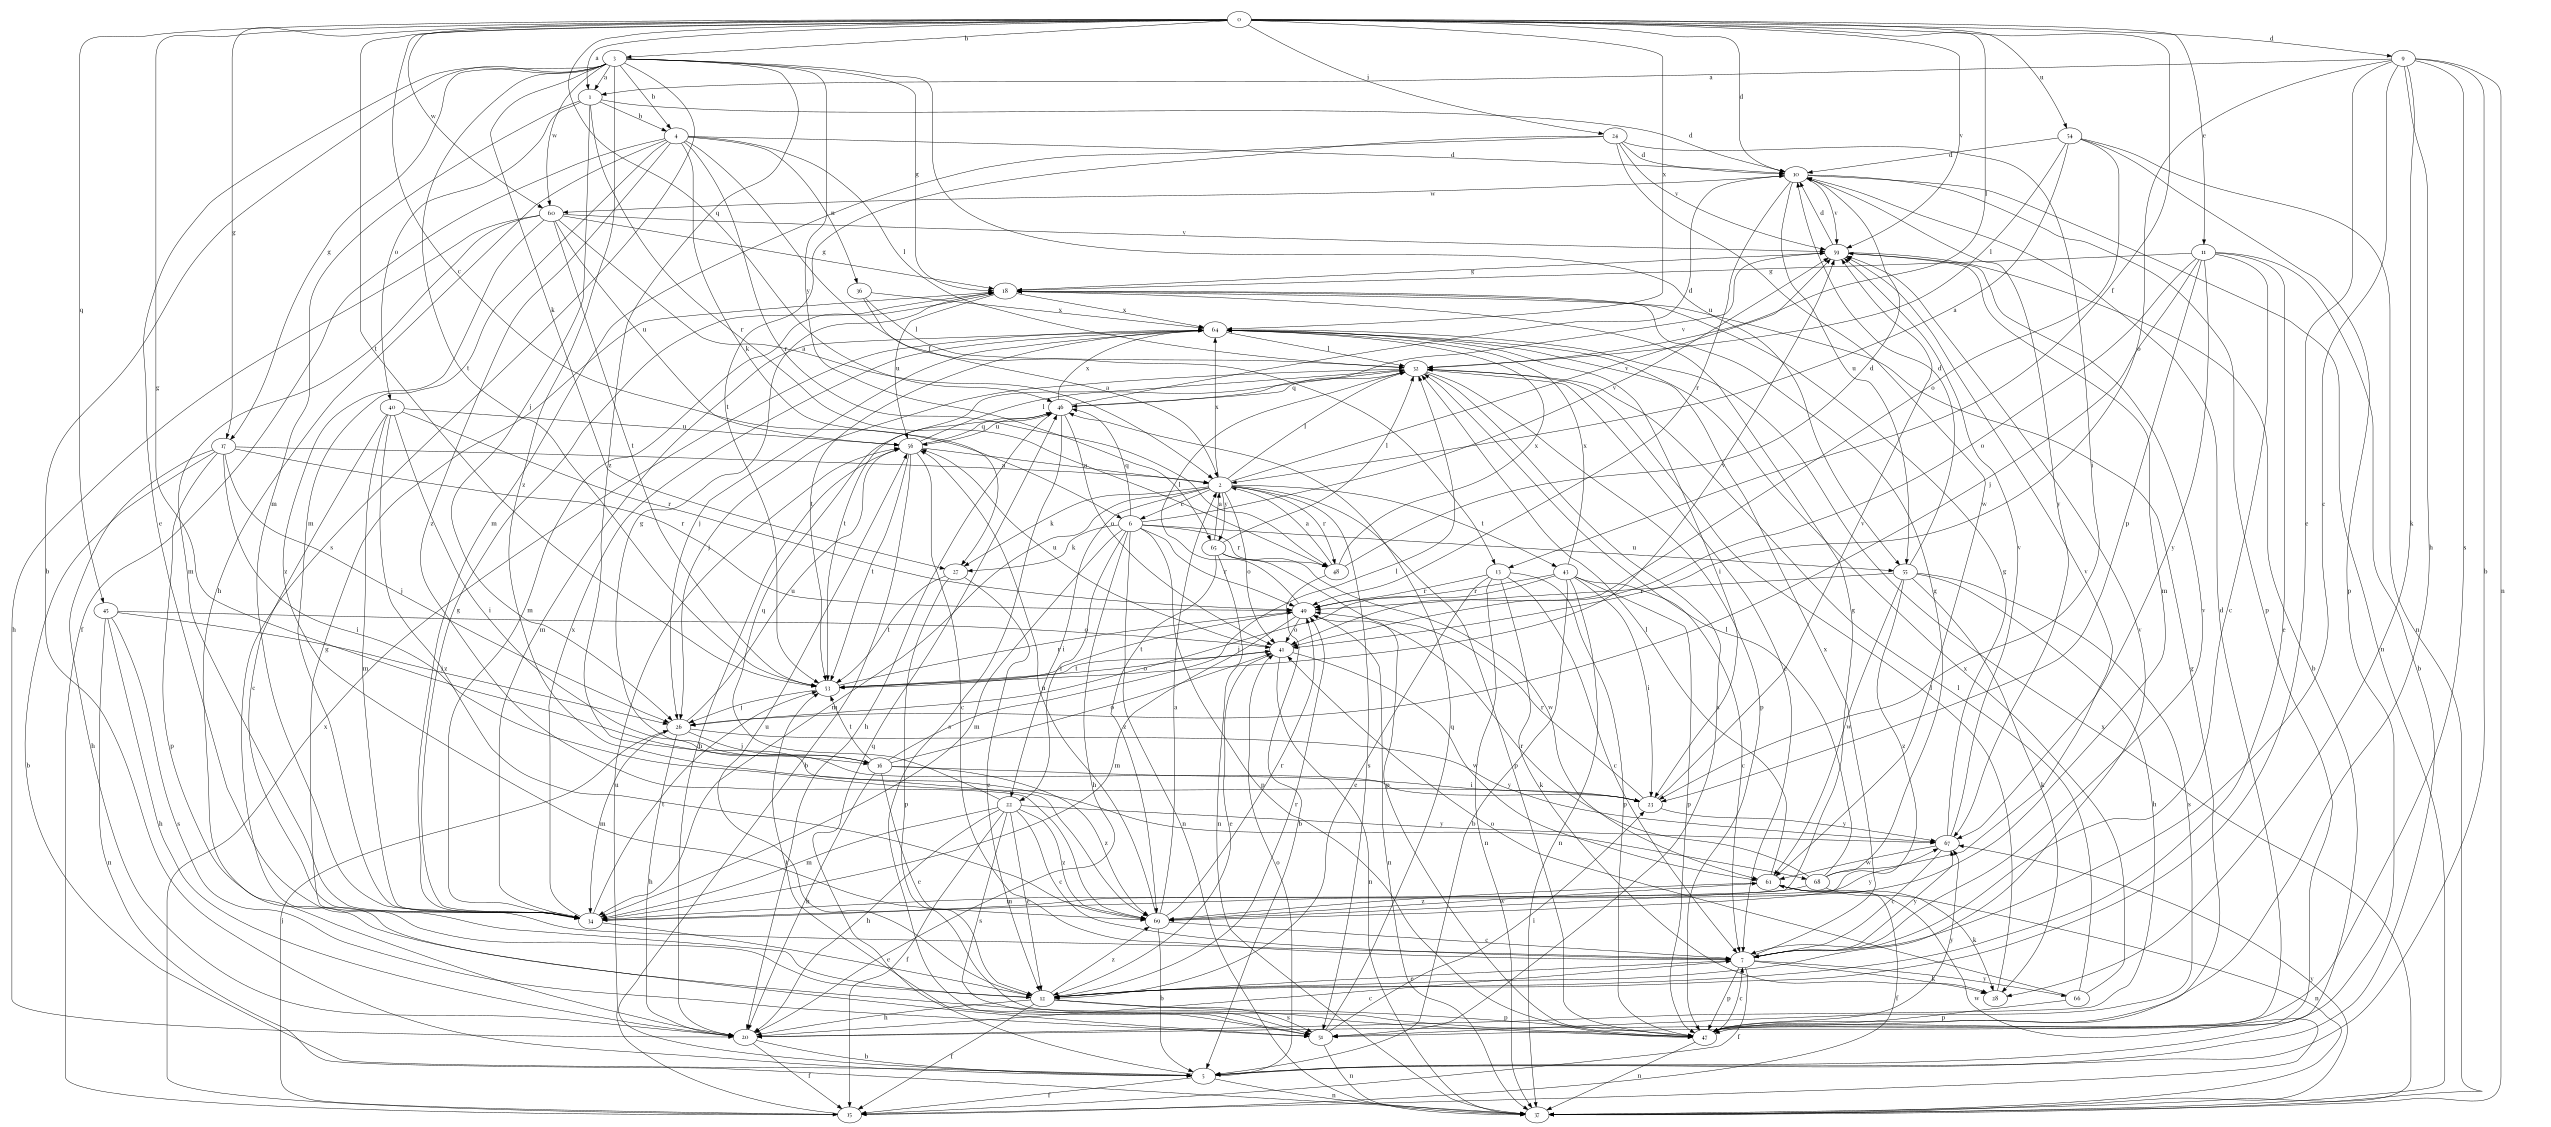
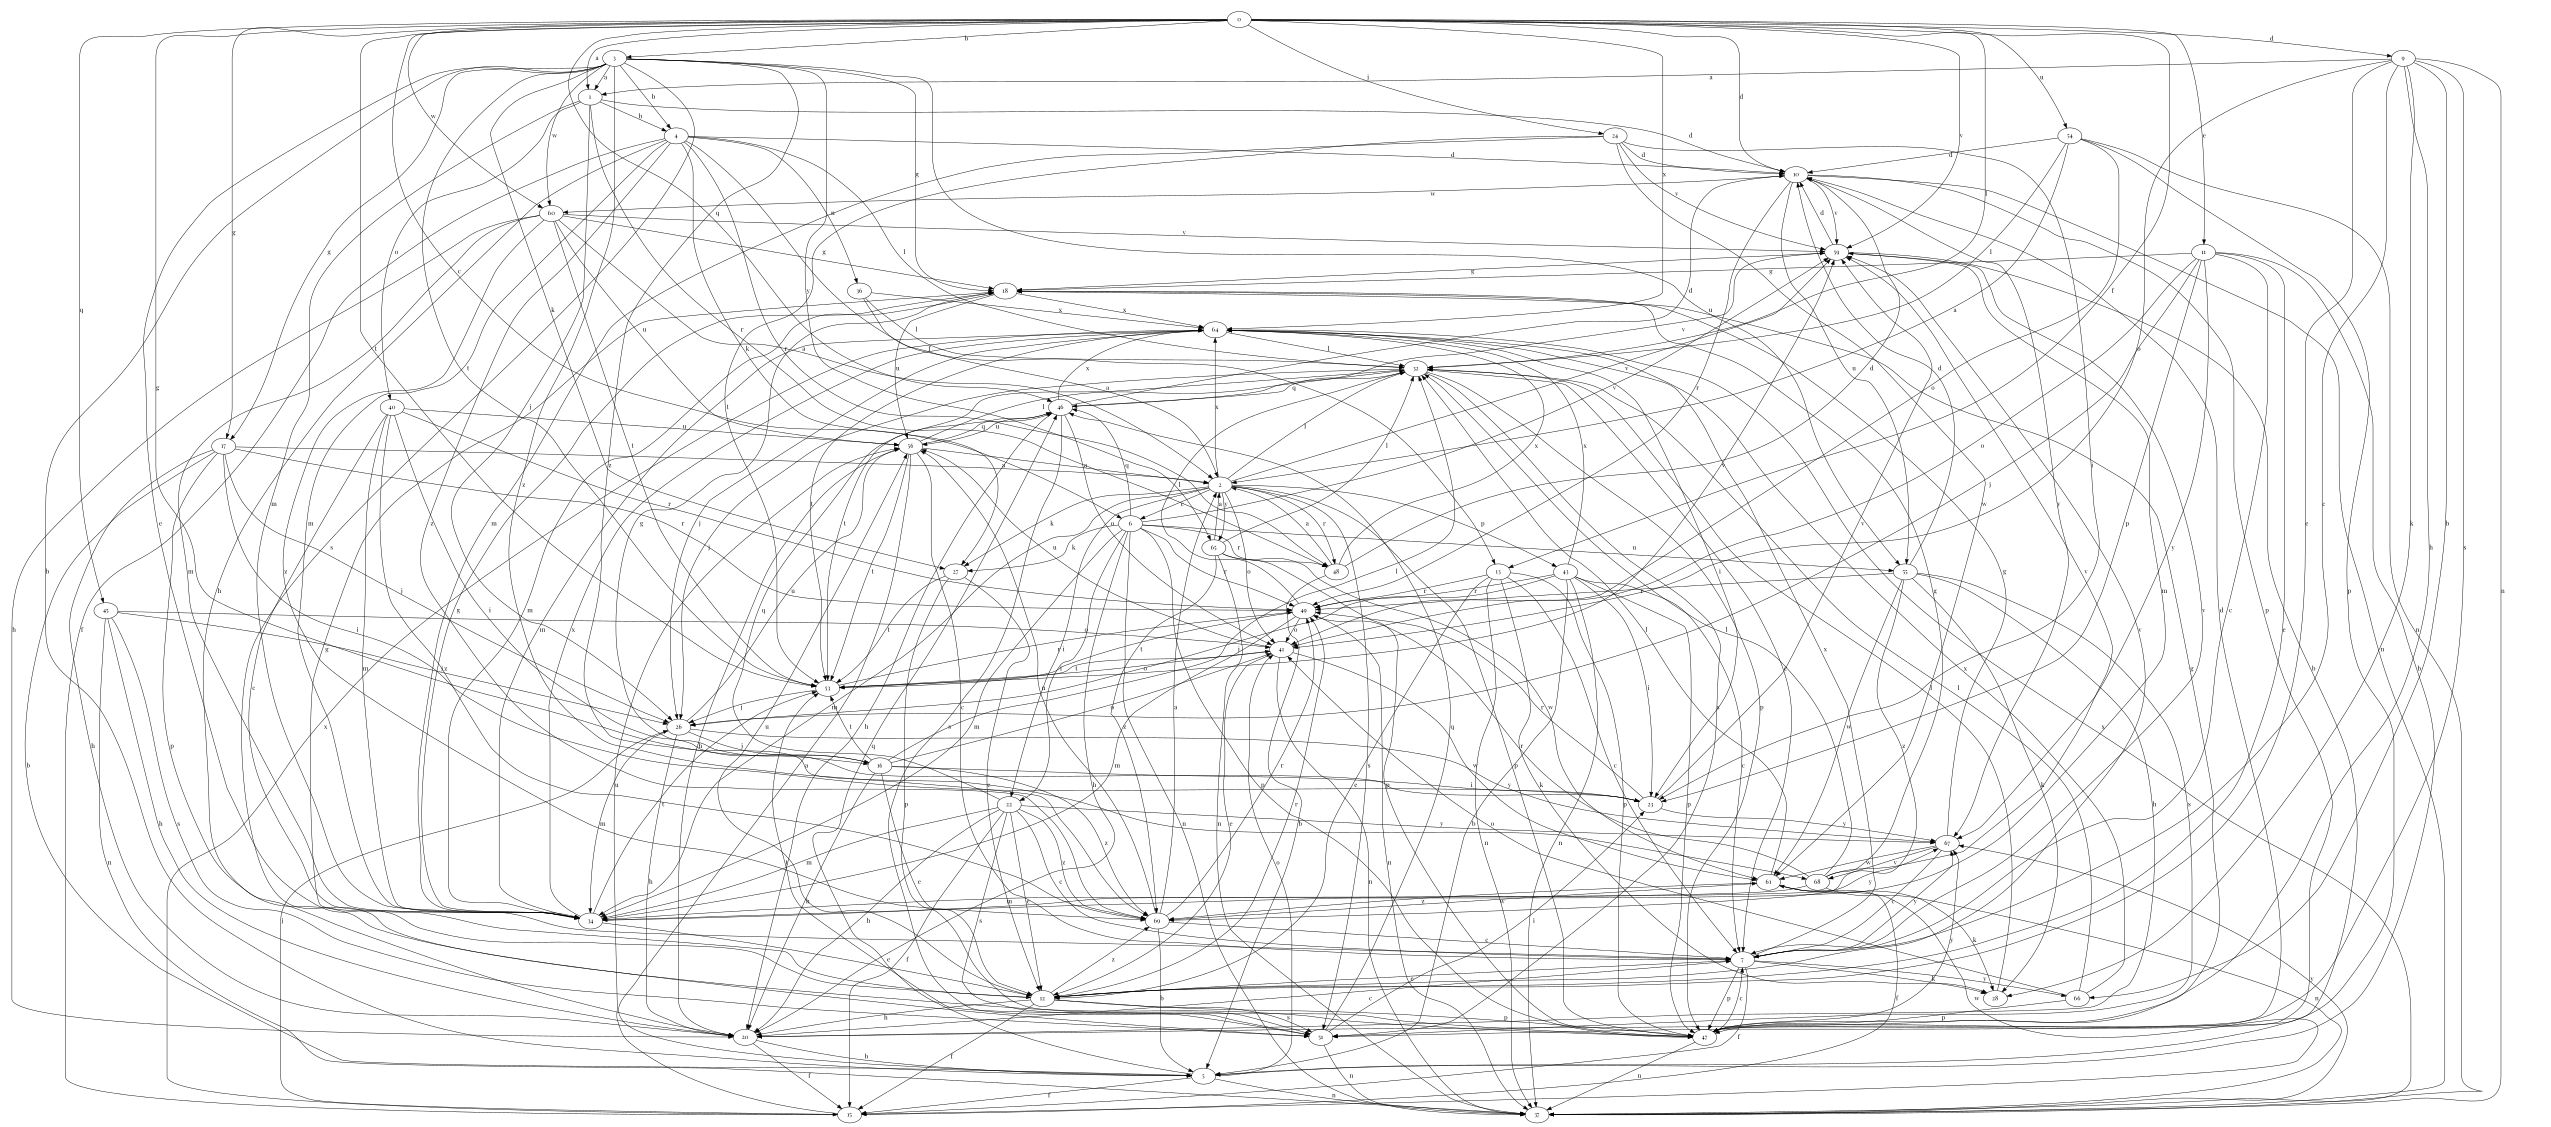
edge "2" -> "43": label "t" -> "p"
edge "67" -> "59": now "67" -> "68"
edge "69" -> "18": removed, label "g"
edge "56" -> "5": label "b" -> "a"
edge "9" -> "5": now "9" -> "66"
